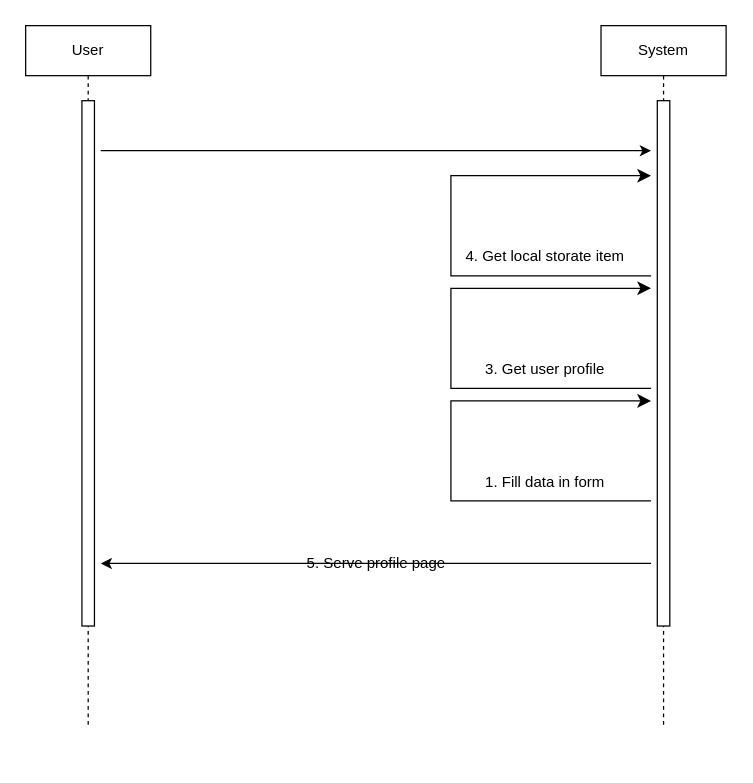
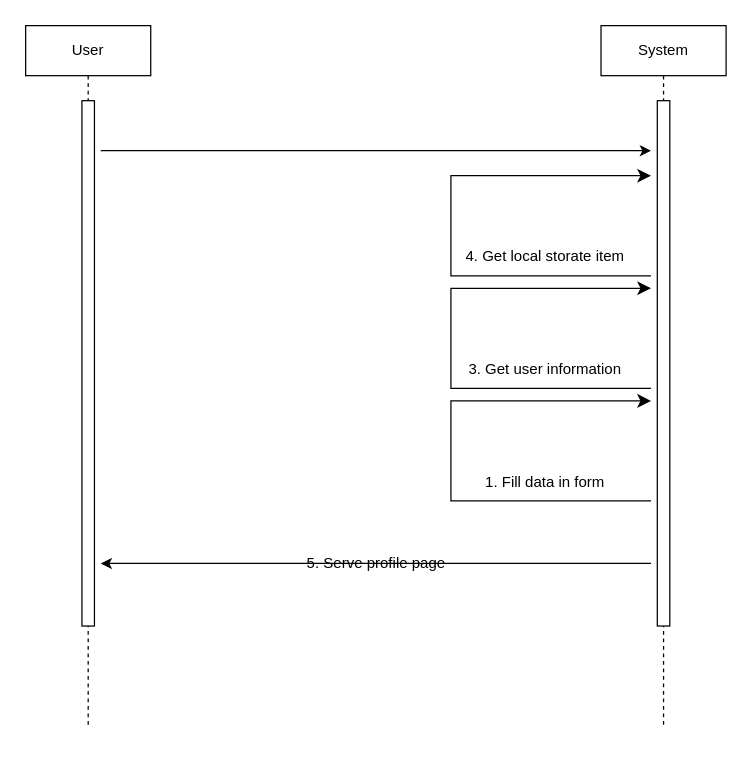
node "3. Get user profile": label "3. Get user profile" -> "3. Get user information"
